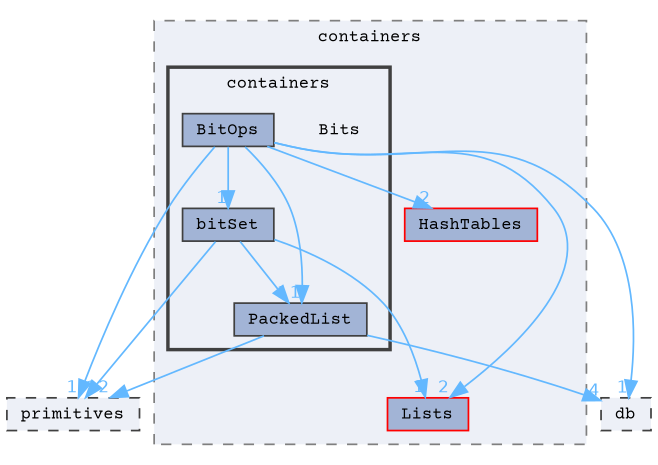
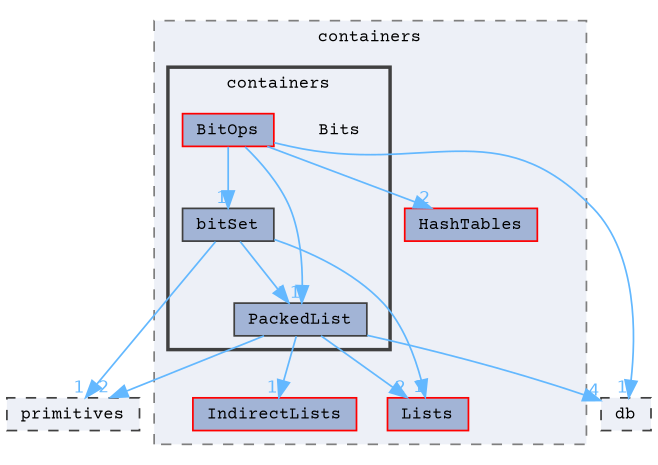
node "BitOps": color grey25 -> red
edge "BitOps" -> "Lists": now "PackedList" -> "Lists"
edge "BitOps" -> "primitives": removed
node "IndirectLists": added
